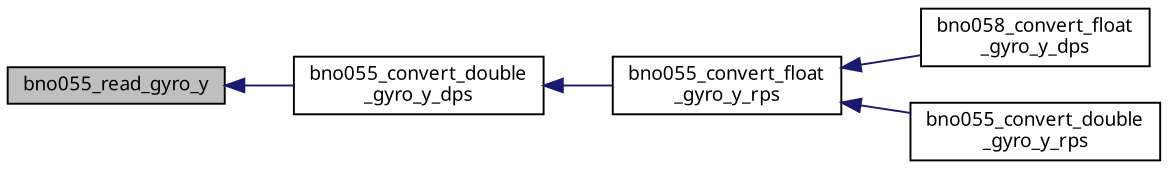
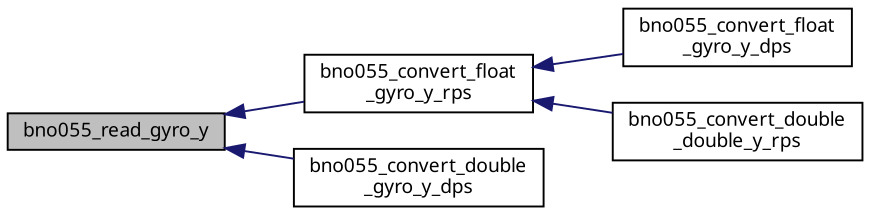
node "bno058_convert_float _gyro_y_dps": label "bno058_convert_float _gyro_y_dps" -> "bno055_convert_float _gyro_y_dps"
edge "bno055_convert_float _gyro_y_rps" -> "bno055_convert_double _gyro_y_dps": now "bno055_convert_float _gyro_y_rps" -> "bno055_read_gyro_y"
node "bno055_convert_double _gyro_y_rps": label "bno055_convert_double _gyro_y_rps" -> "bno055_convert_double _double_y_rps"
